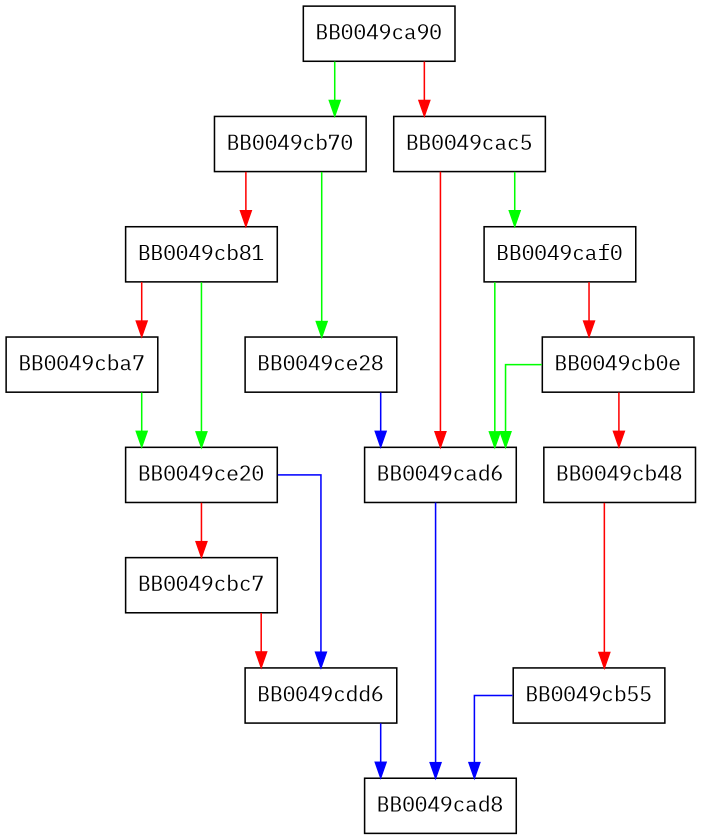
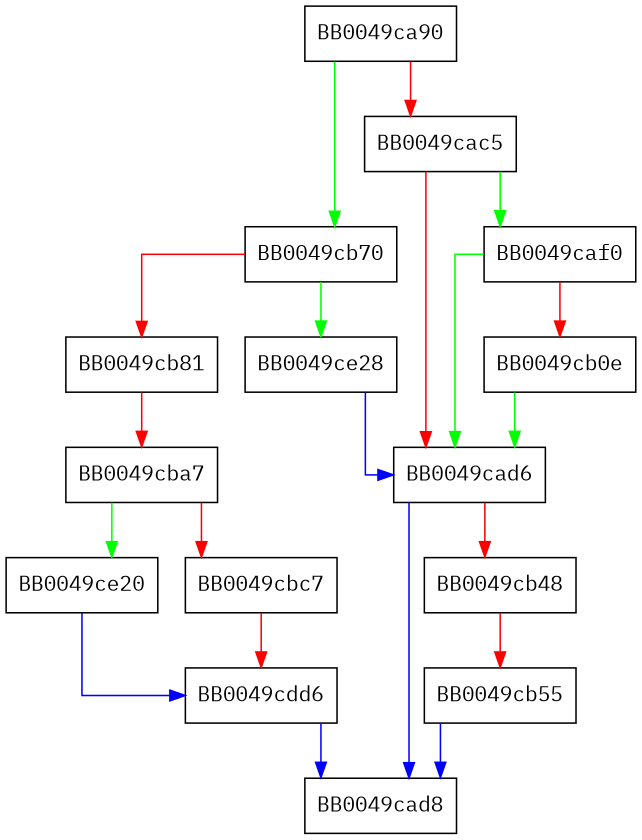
edge "BB0049cb81" -> "BB0049ce20": removed
edge "BB0049cb0e" -> "BB0049cb48": now "BB0049cad6" -> "BB0049cb48"
edge "BB0049ce20" -> "BB0049cbc7": now "BB0049cba7" -> "BB0049cbc7"
